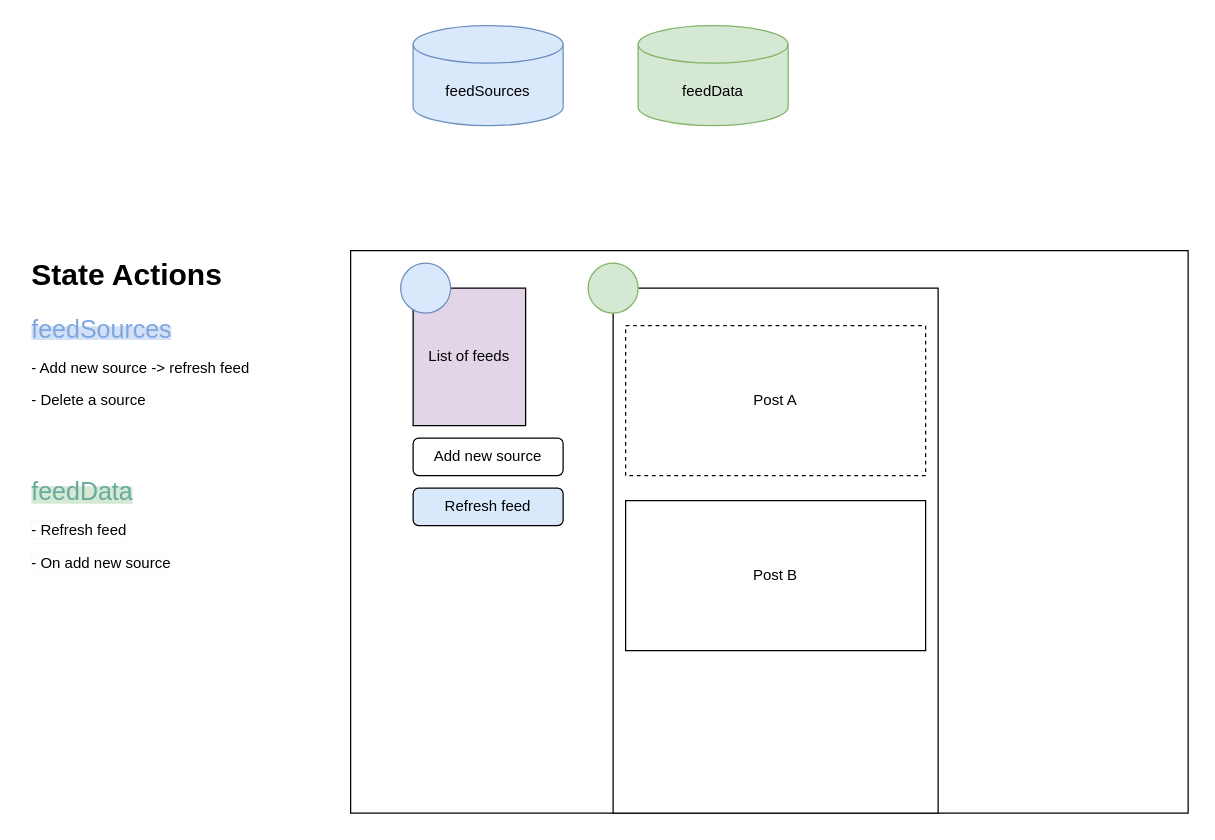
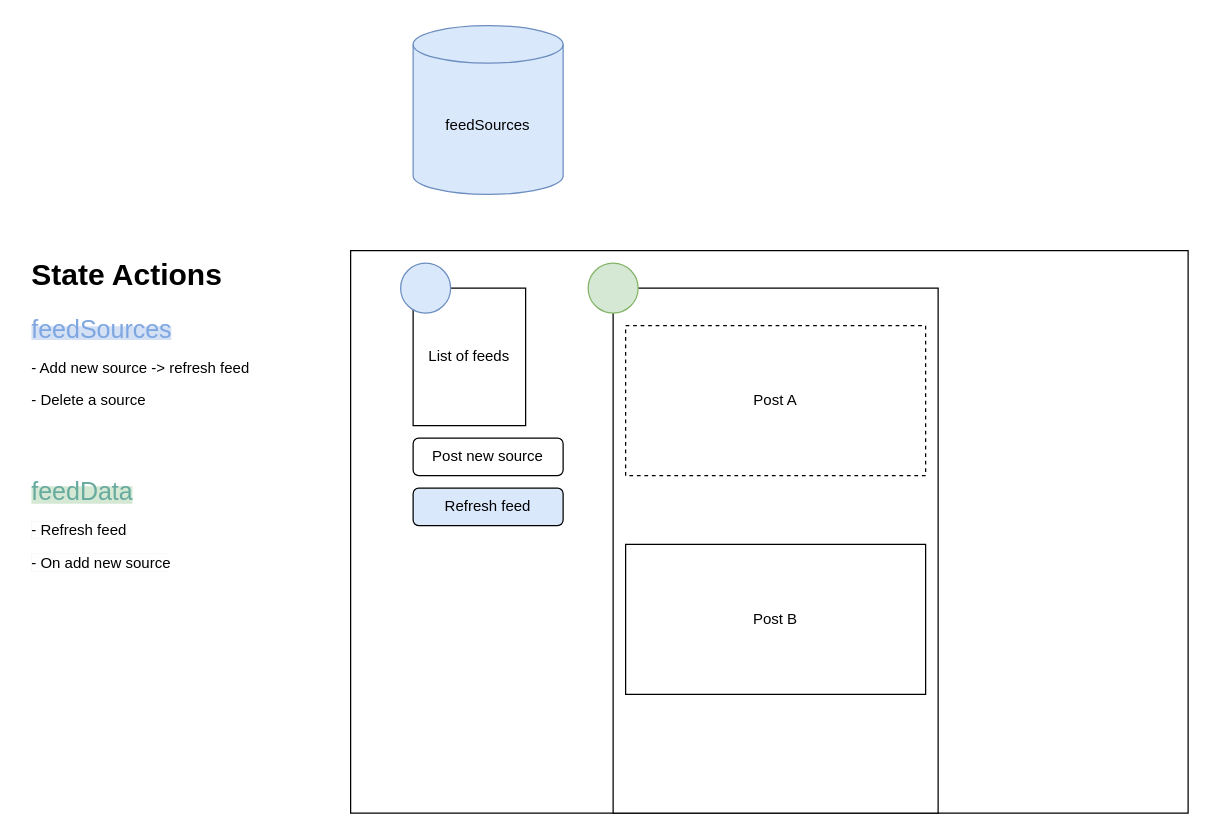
node "feedSources": size 150x100 -> 150x169
node "feedData": removed
node "List of feeds": fillcolor #e1d5e7 -> #ffffff
node "Add new source": label "Add new source" -> "Post new source"
node "Post B": moved (776, 576) -> (776, 619)
